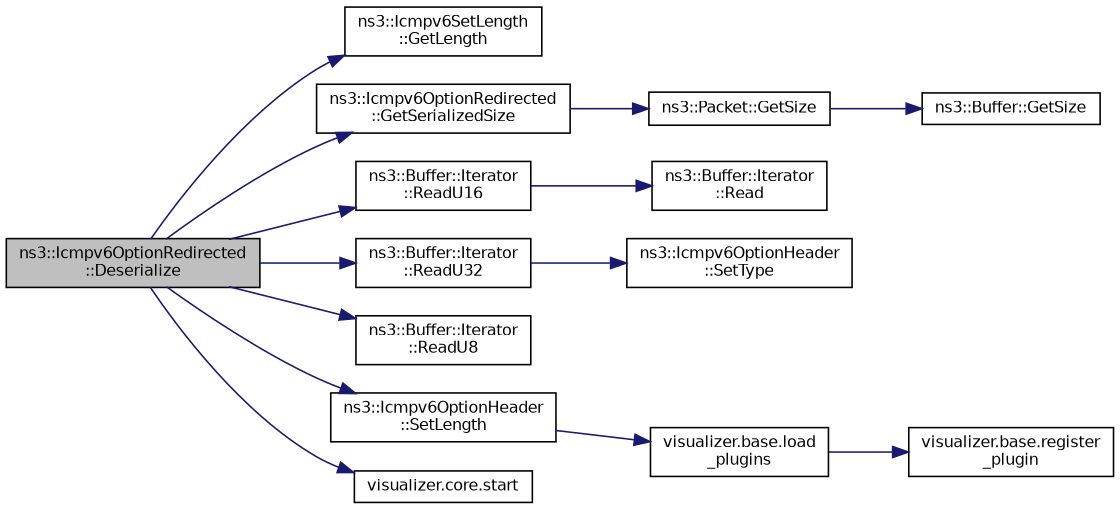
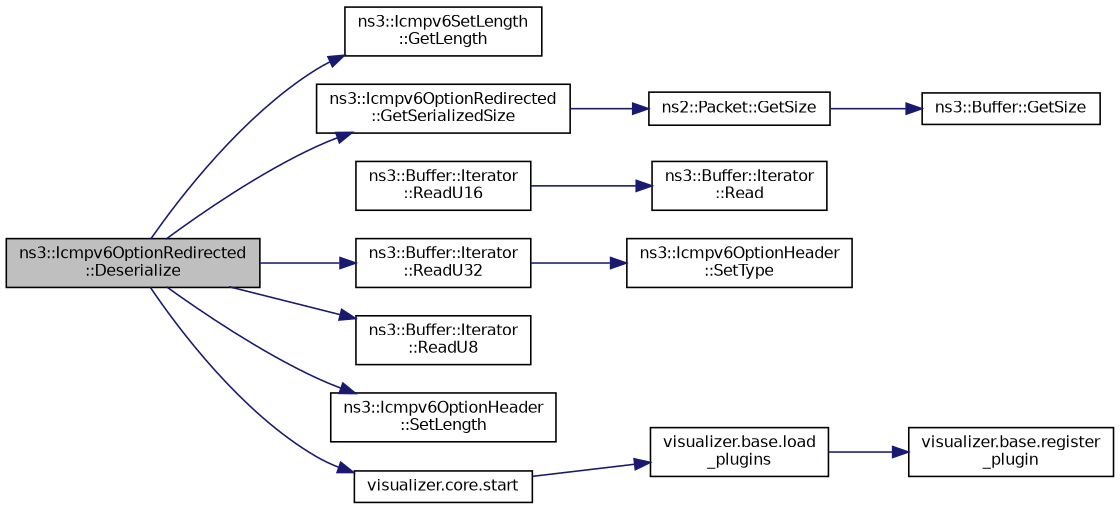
node "ns3::Packet::GetSize": label "ns3::Packet::GetSize" -> "ns2::Packet::GetSize"
edge "ns3::Icmpv6OptionRedirected ::Deserialize" -> "ns3::Buffer::Iterator ::ReadU16": removed
edge "ns3::Icmpv6OptionHeader ::SetLength" -> "visualizer.base.load _plugins": now "visualizer.core.start" -> "visualizer.base.load _plugins"
